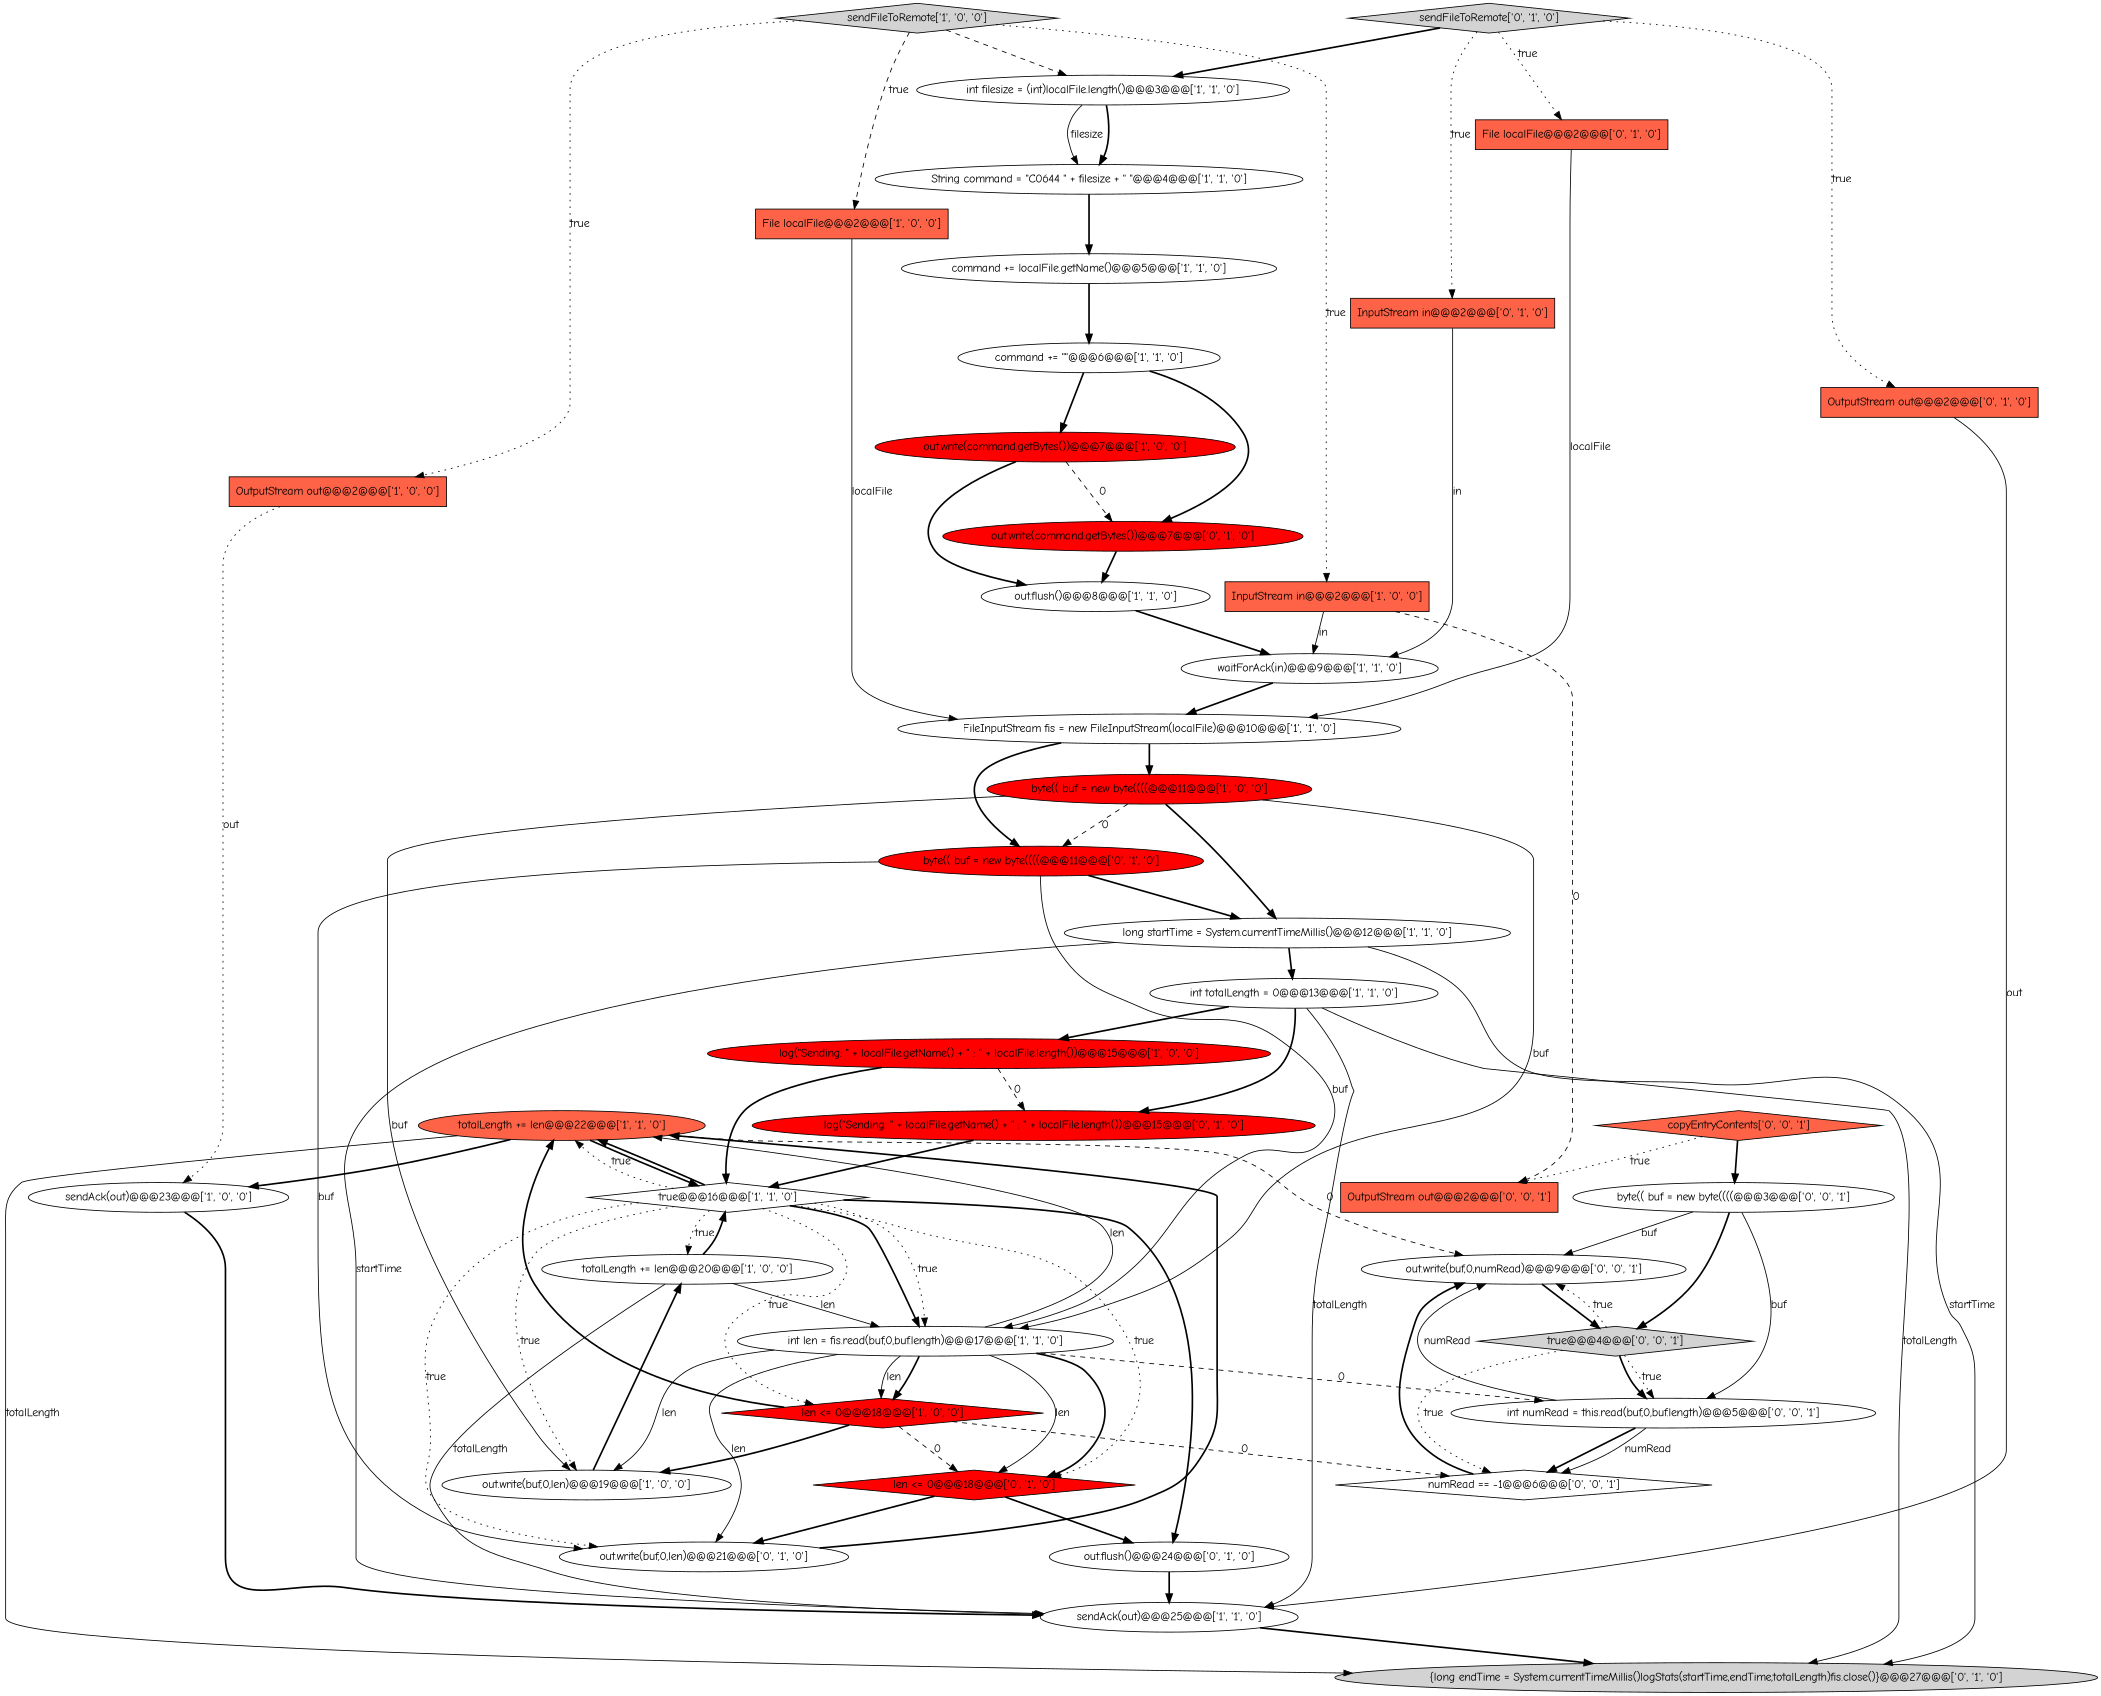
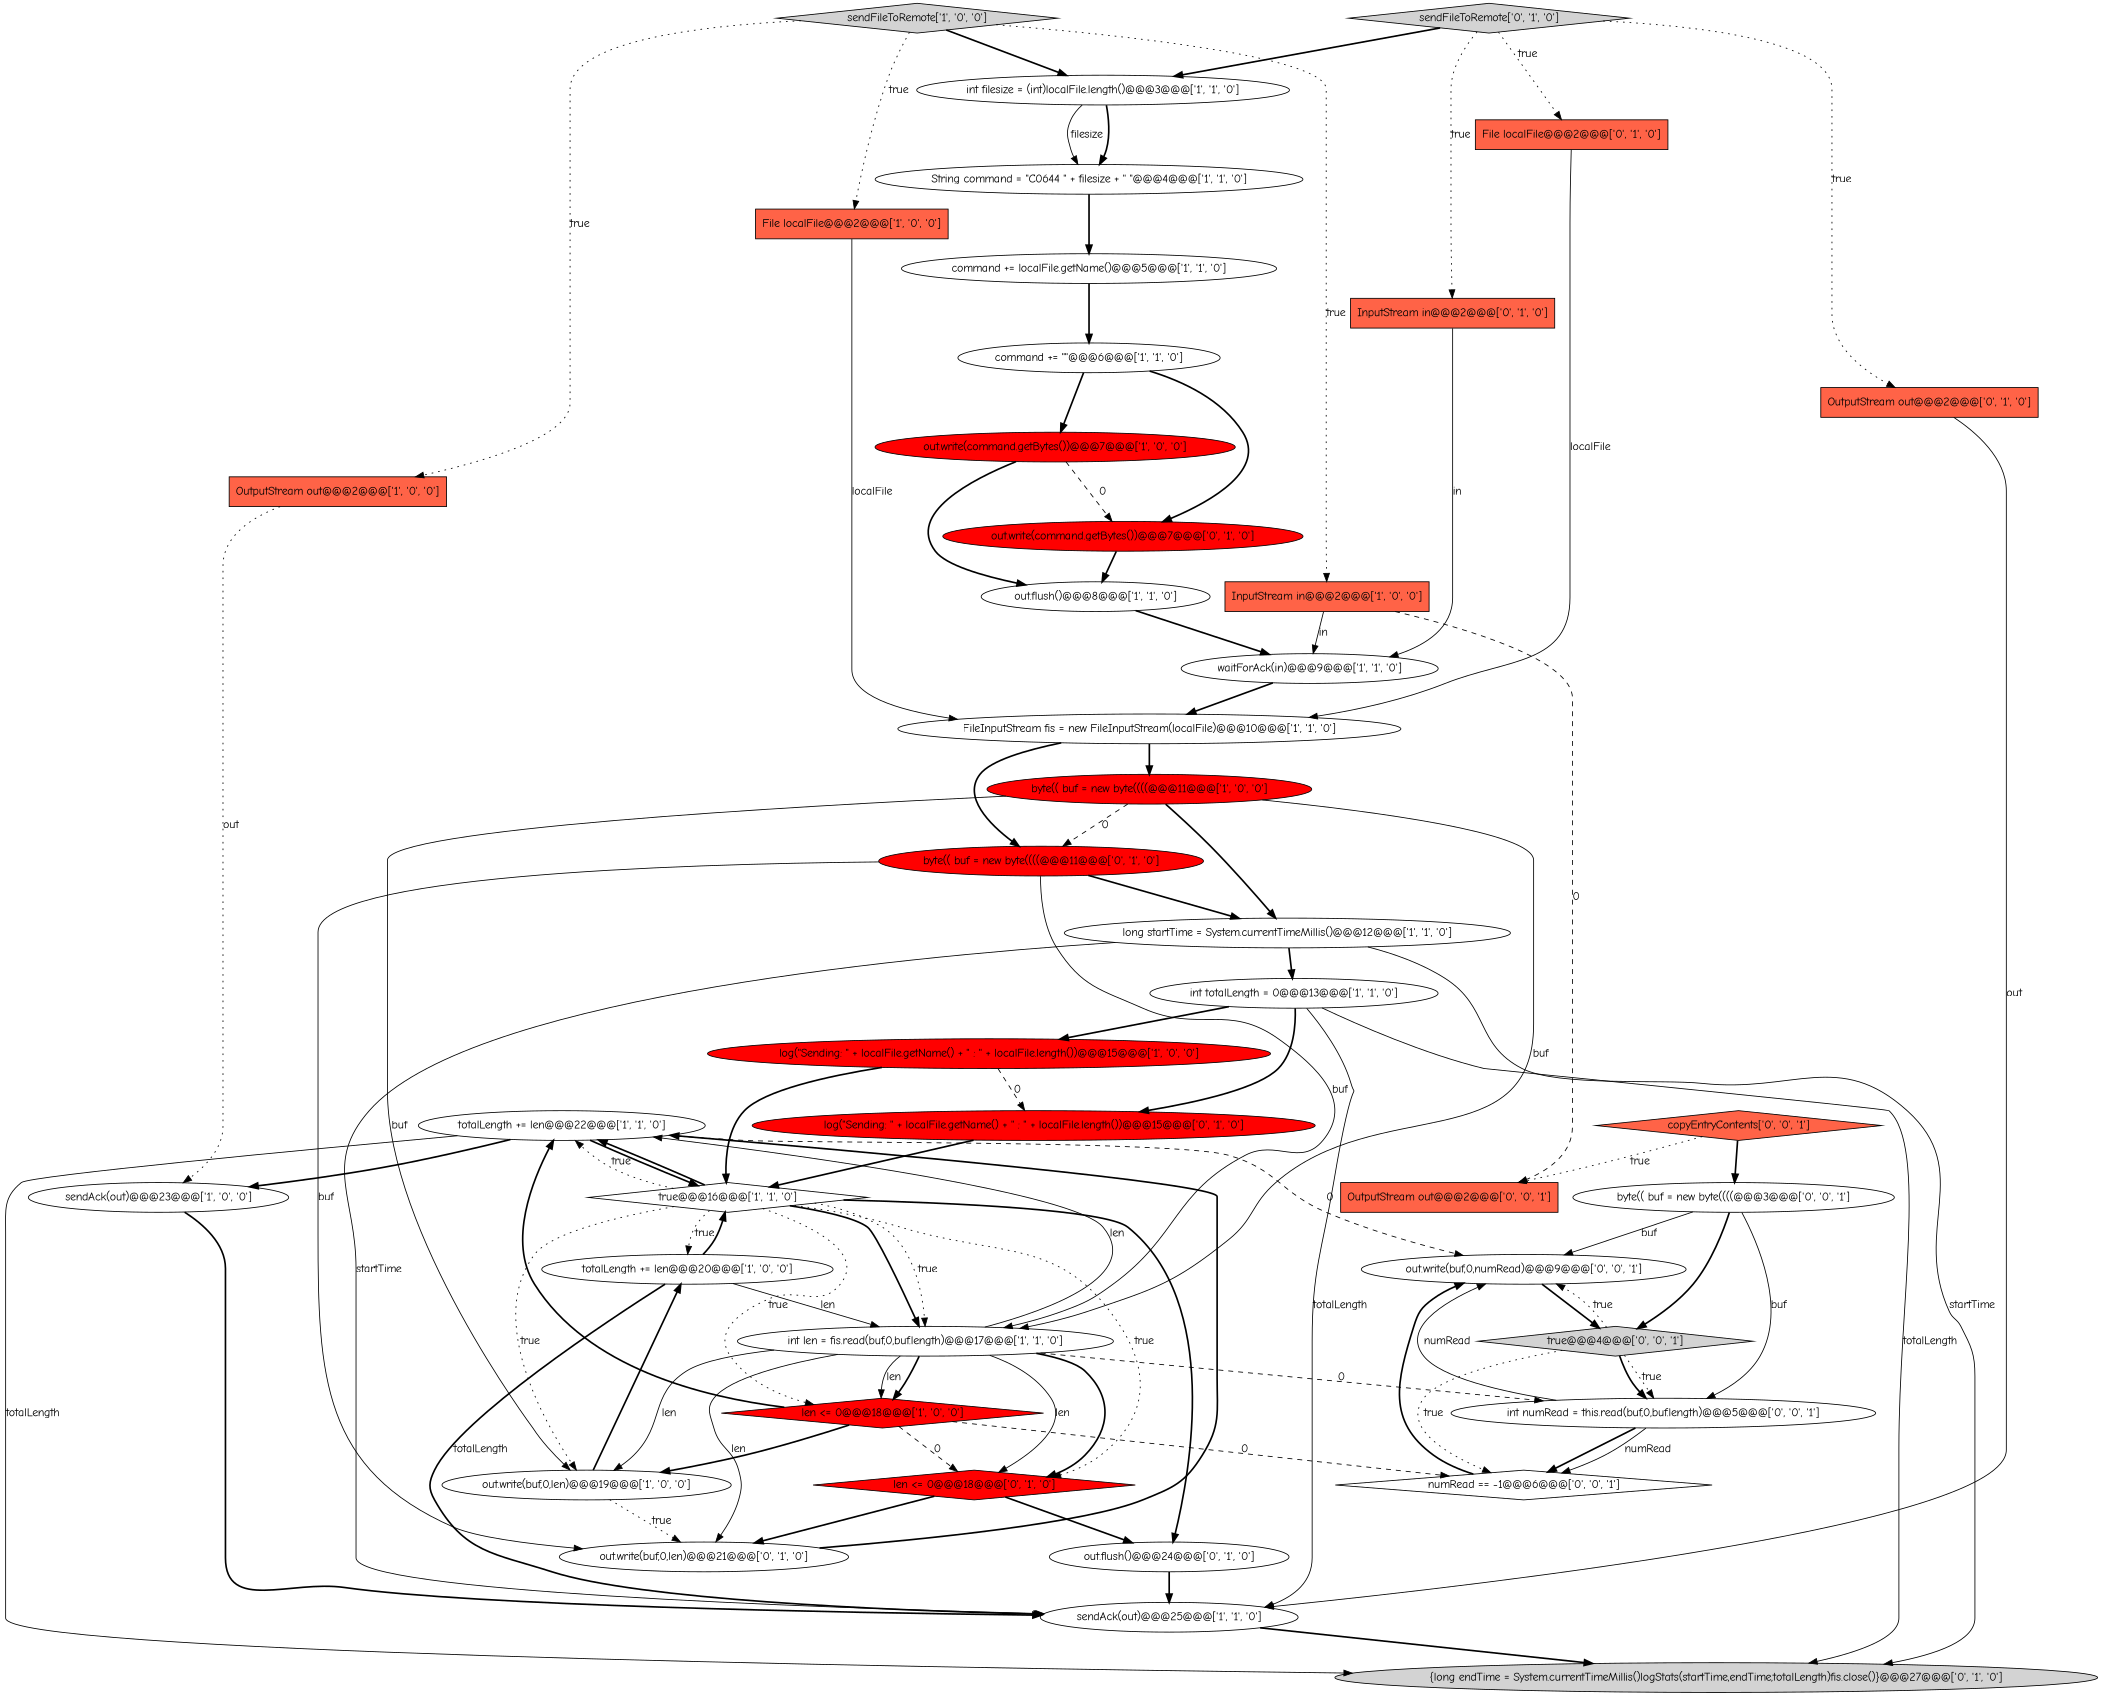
edge "sendFileToRemote['1', '0', '0']" -> "int filesize = (int)localFile.length()@@@3@@@['1', '1', '0']": style dashed -> bold
edge "sendFileToRemote['1', '0', '0']" -> "File localFile@@@2@@@['1', '0', '0']": style dashed -> dotted
node "totalLength += len@@@22@@@['1', '1', '0']": fillcolor tomato -> white
edge "true@@@16@@@['1', '1', '0']" -> "out.write(buf,0,len)@@@21@@@['0', '1', '0']": now "out.write(buf,0,len)@@@19@@@['1', '0', '0']" -> "out.write(buf,0,len)@@@21@@@['0', '1', '0']"
edge "totalLength += len@@@20@@@['1', '0', '0']" -> "sendAck(out)@@@25@@@['1', '1', '0']": style solid -> bold
